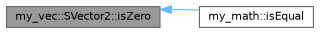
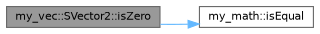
edge "my_math::isEqual" -> "my_vec::SVector2::isZero": reversed
